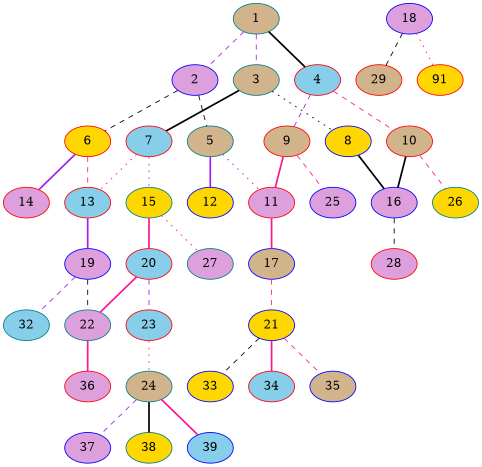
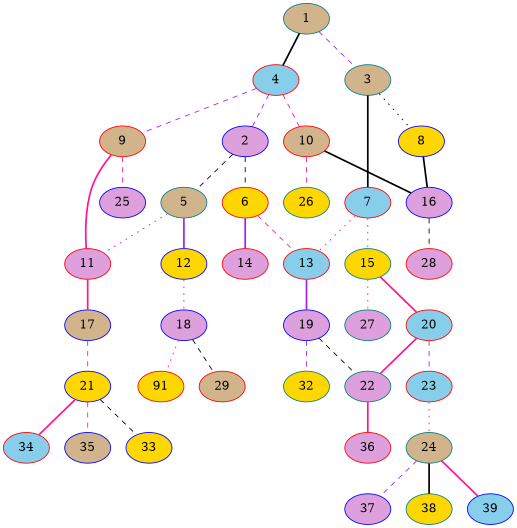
edge "1" -- "2": now "4" -- "2"
edge "12" -- "18": added
node "32": fillcolor skyblue -> gold
